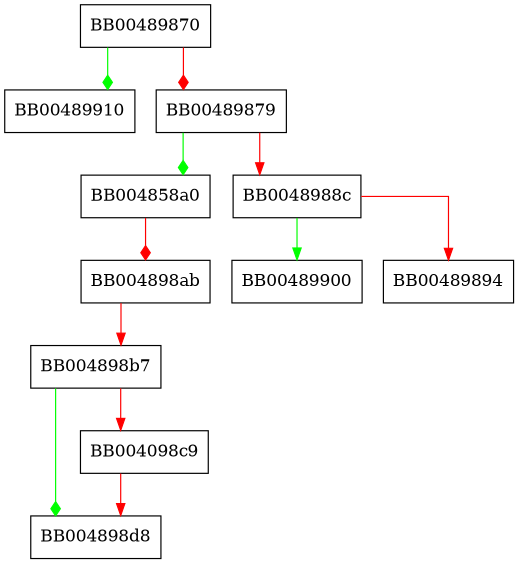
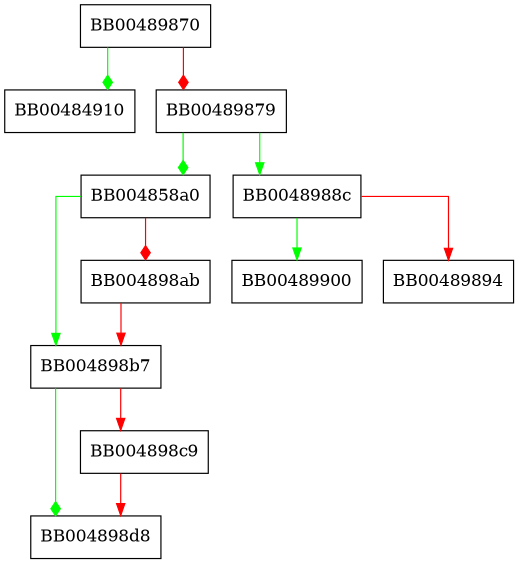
node "BB00489910": label "BB00489910" -> "BB00484910"
edge "BB00489879" -> "BB0048988c": color red -> green
edge "BB004858a0" -> "BB004898b7": added
node "BB004098c9": label "BB004098c9" -> "BB004898c9"
